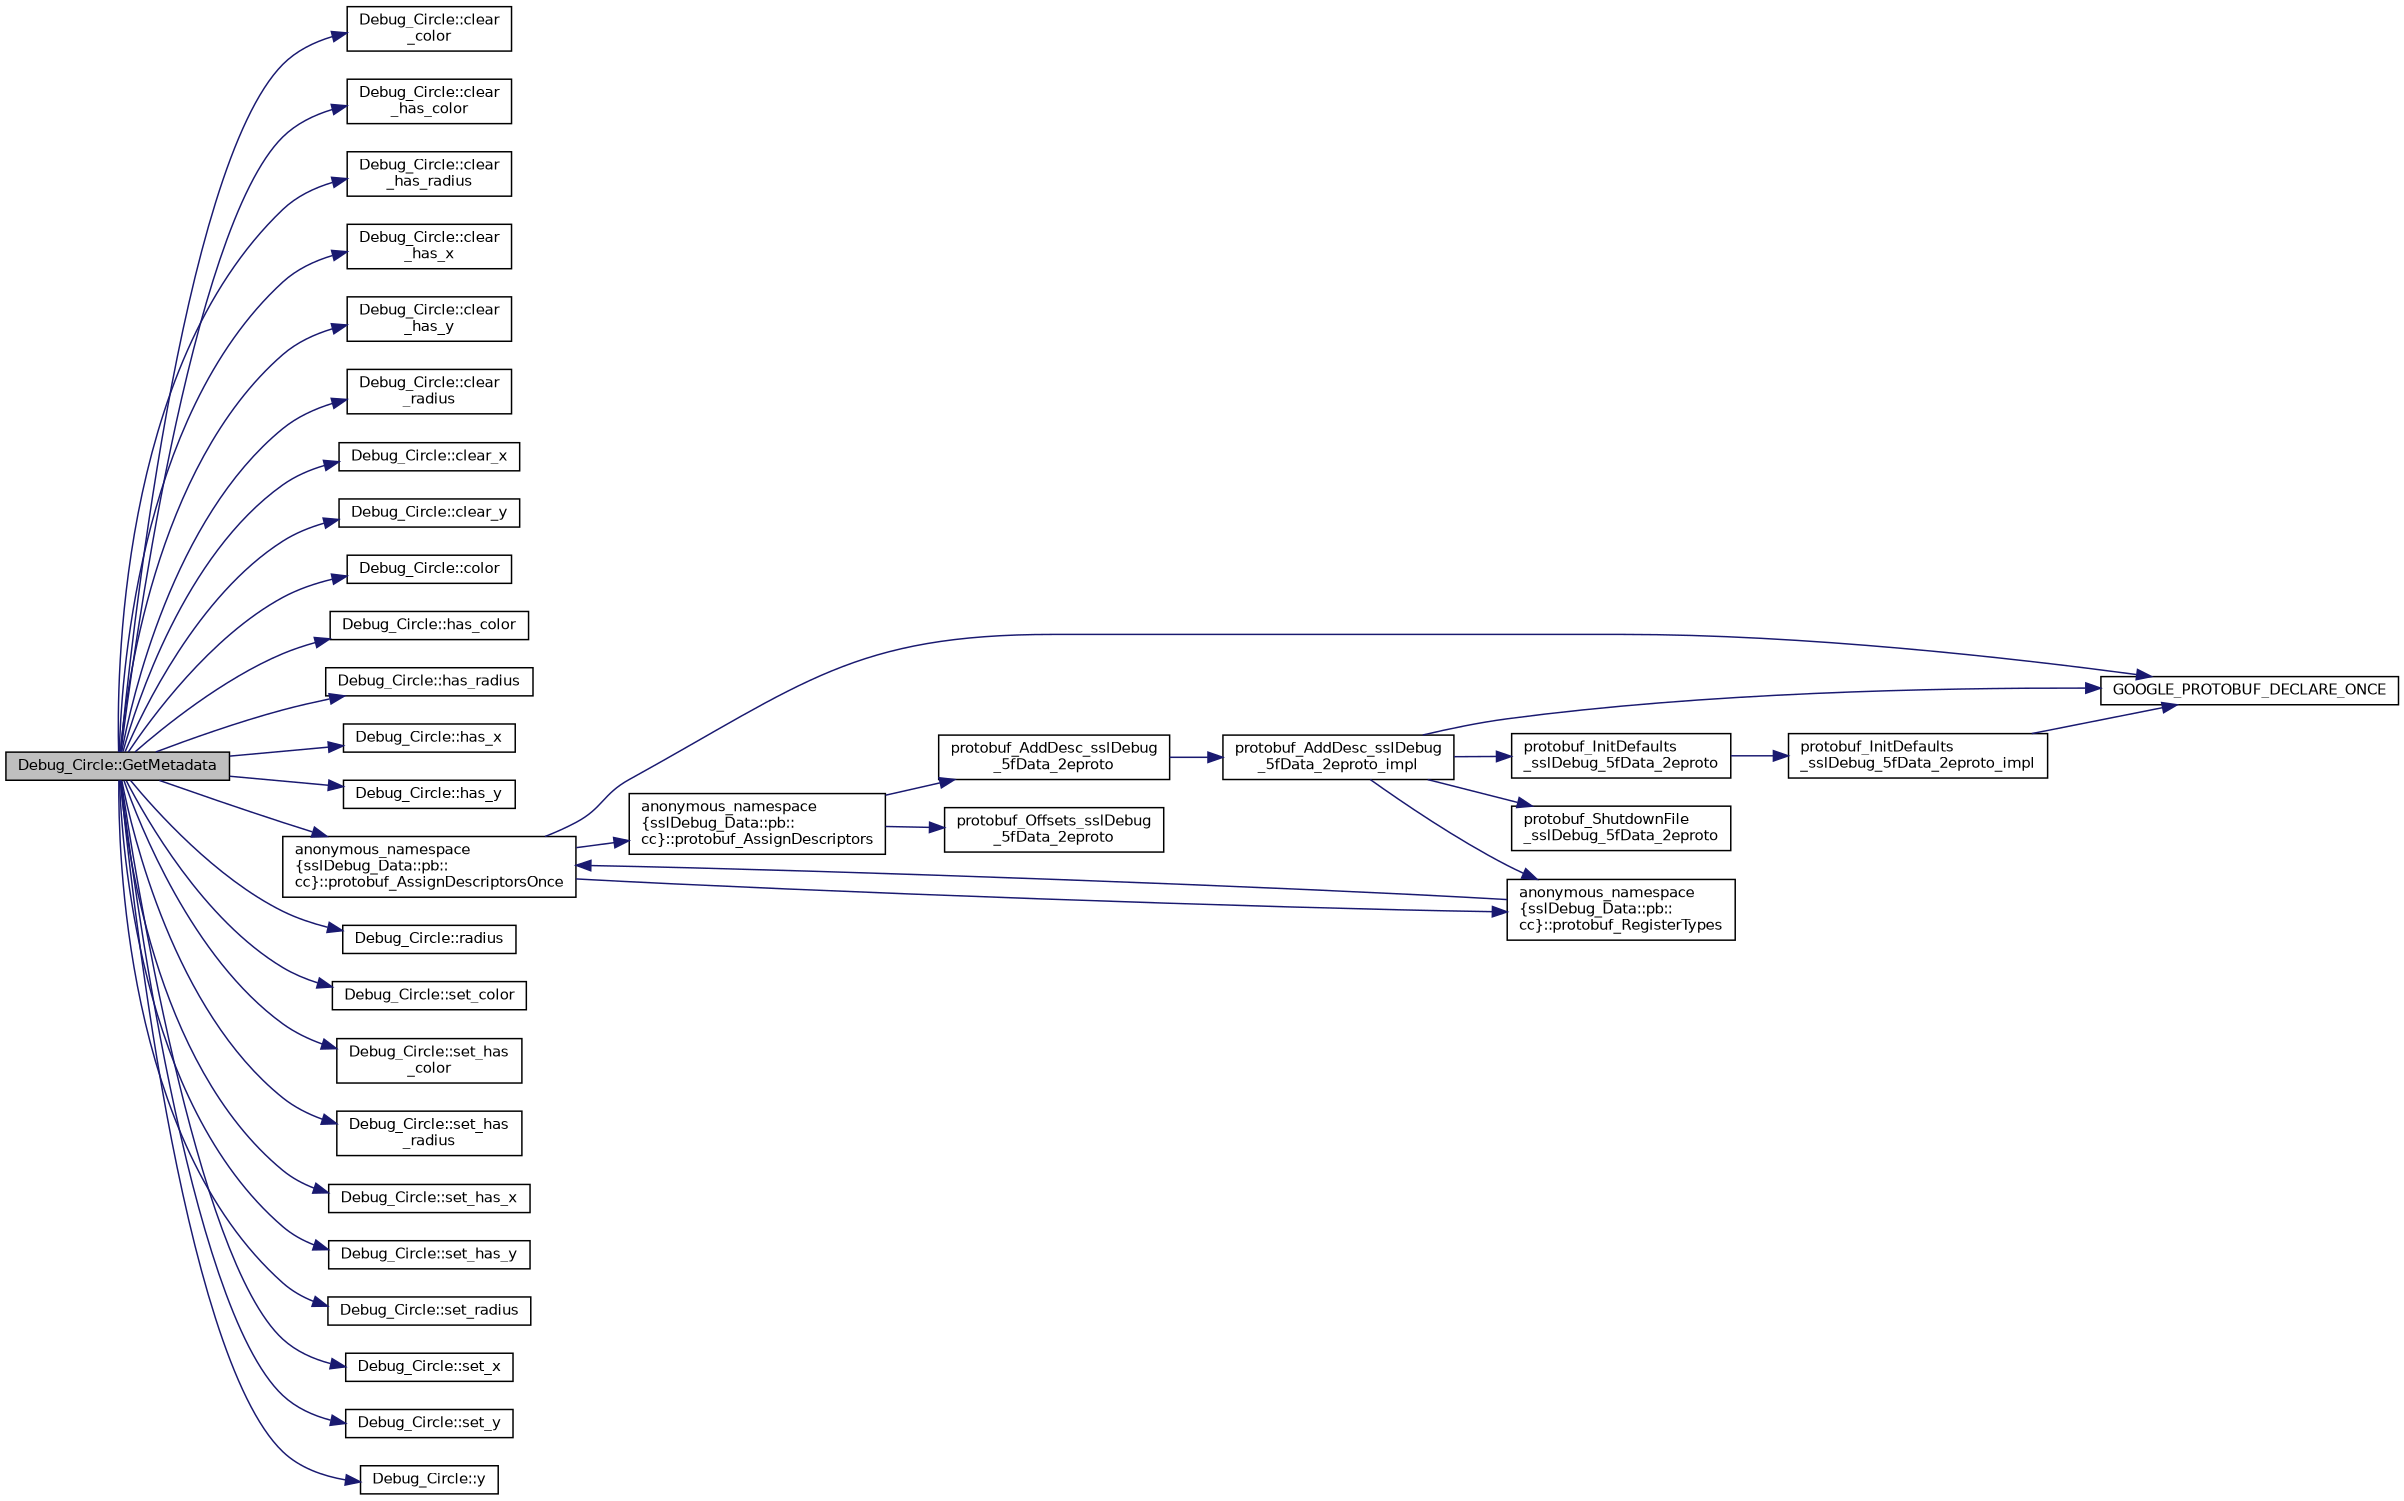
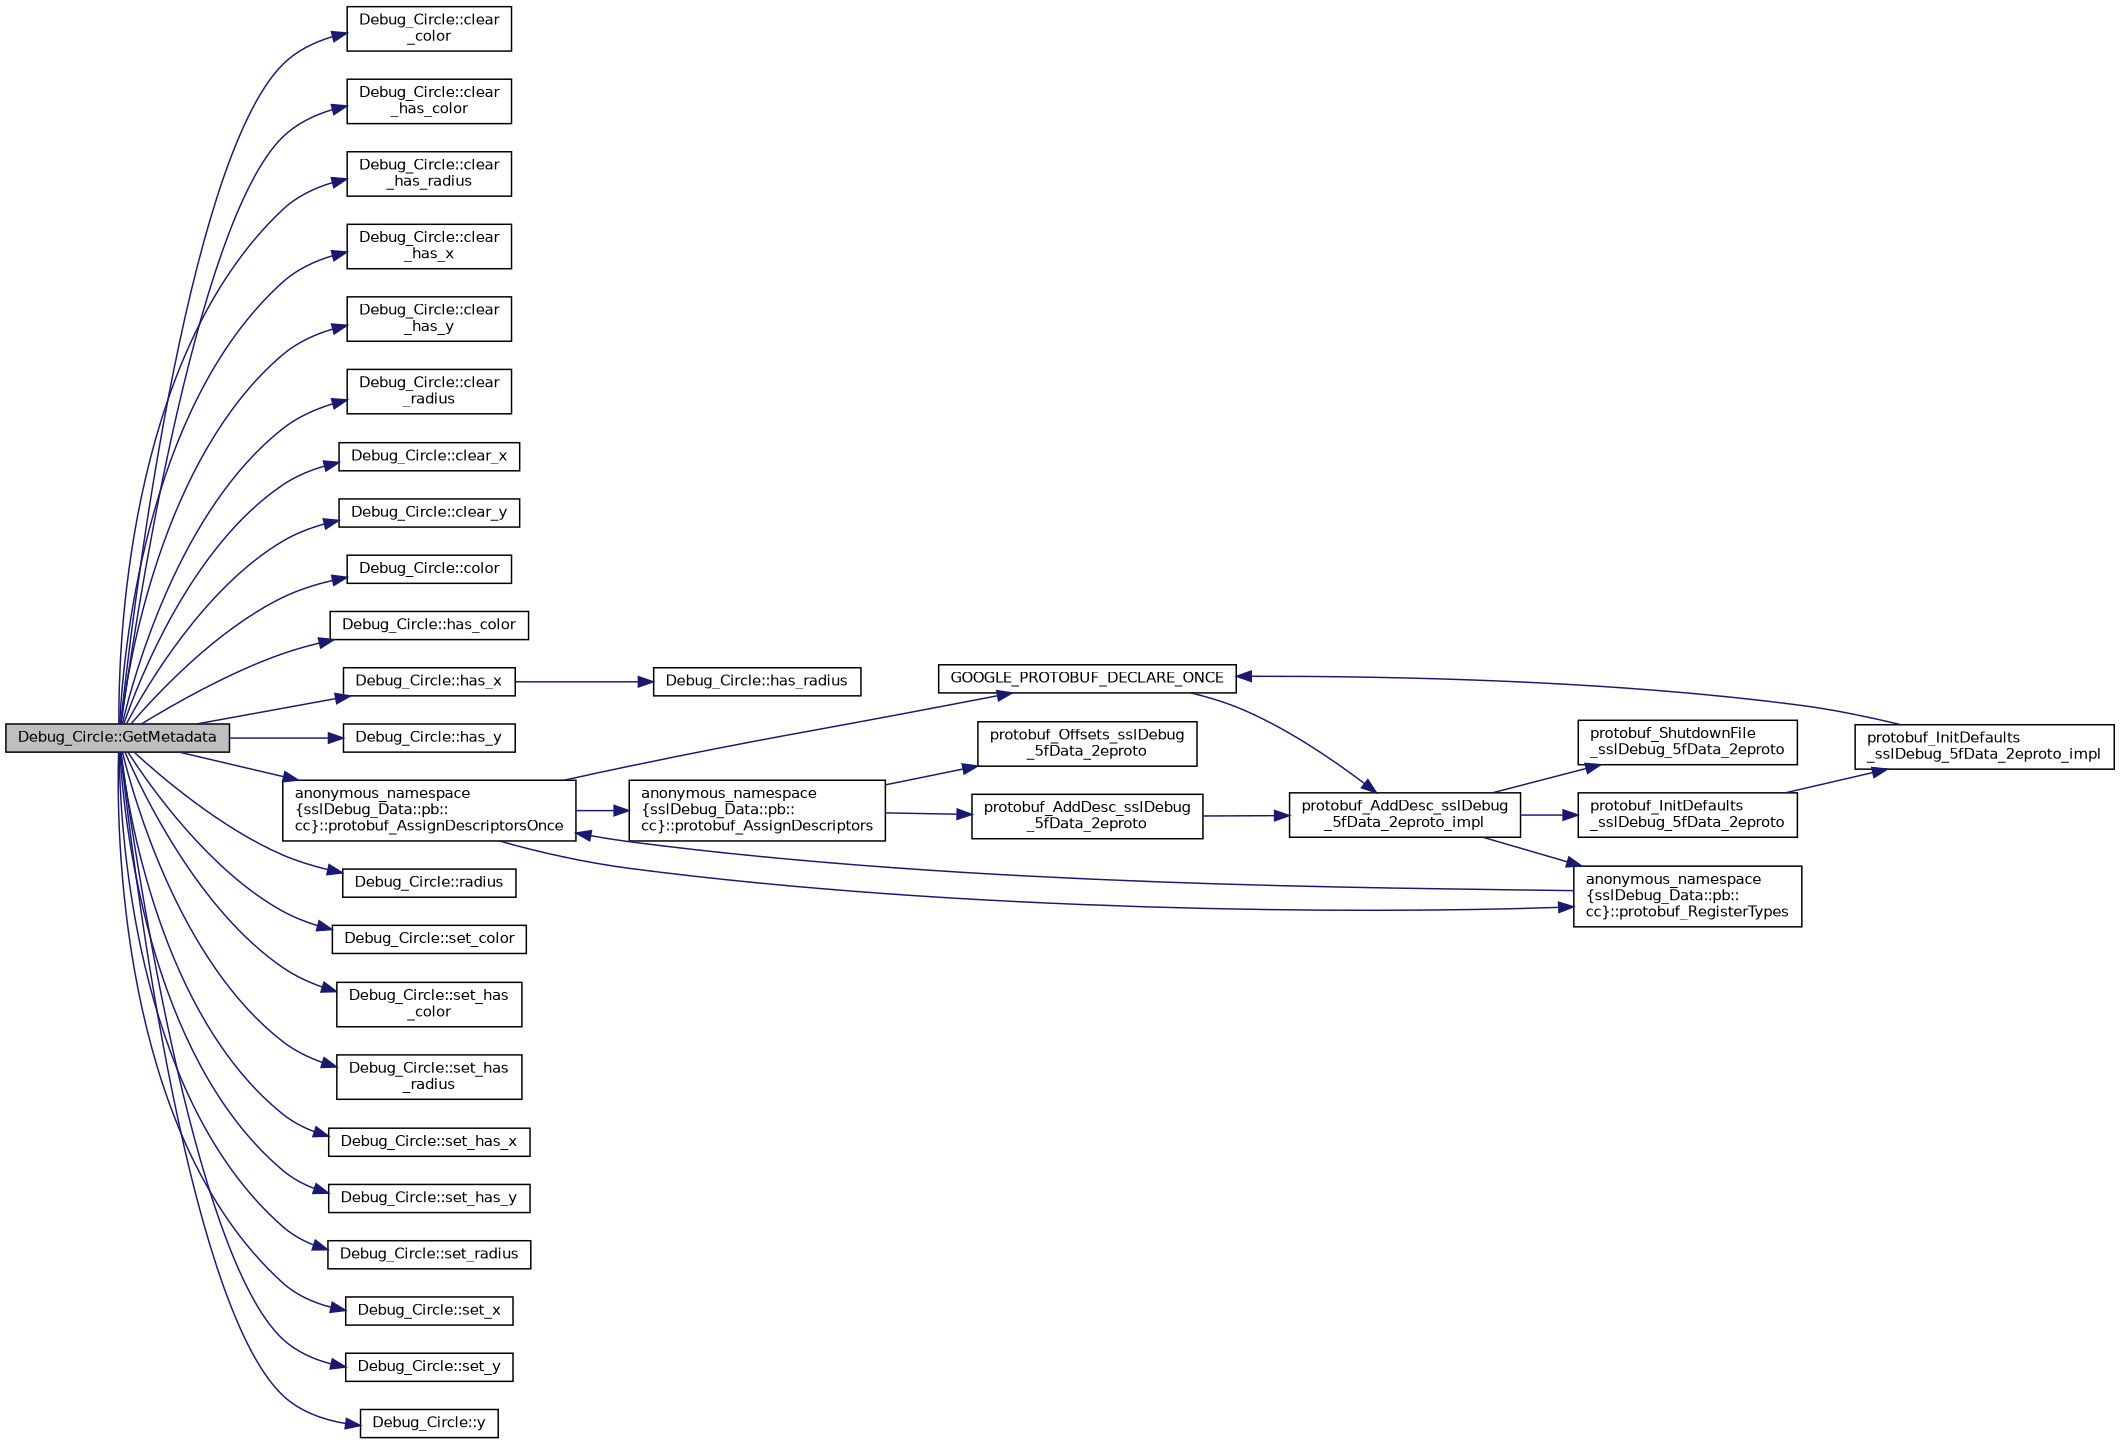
edge "protobuf_AddDesc_sslDebug _5fData_2eproto_impl" -> "GOOGLE_PROTOBUF_DECLARE_ONCE": reversed
edge "Debug_Circle::GetMetadata" -> "Debug_Circle::has_radius": now "Debug_Circle::has_x" -> "Debug_Circle::has_radius"
